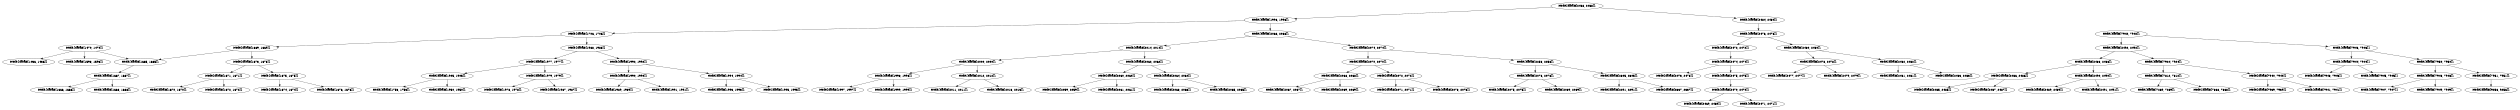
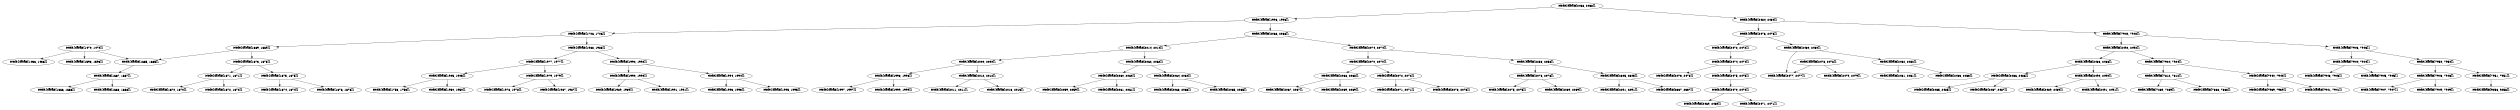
edge "Node{data=[2484, 2484]}" -> "Node{data=[7942, 7942]}": added
edge "Node{data=[2480, 2480]}" -> "Node{data=[2478, 2478]}": now "Node{data=[2480, 2480]}" -> "Node{data=[2477, 2477]}"
